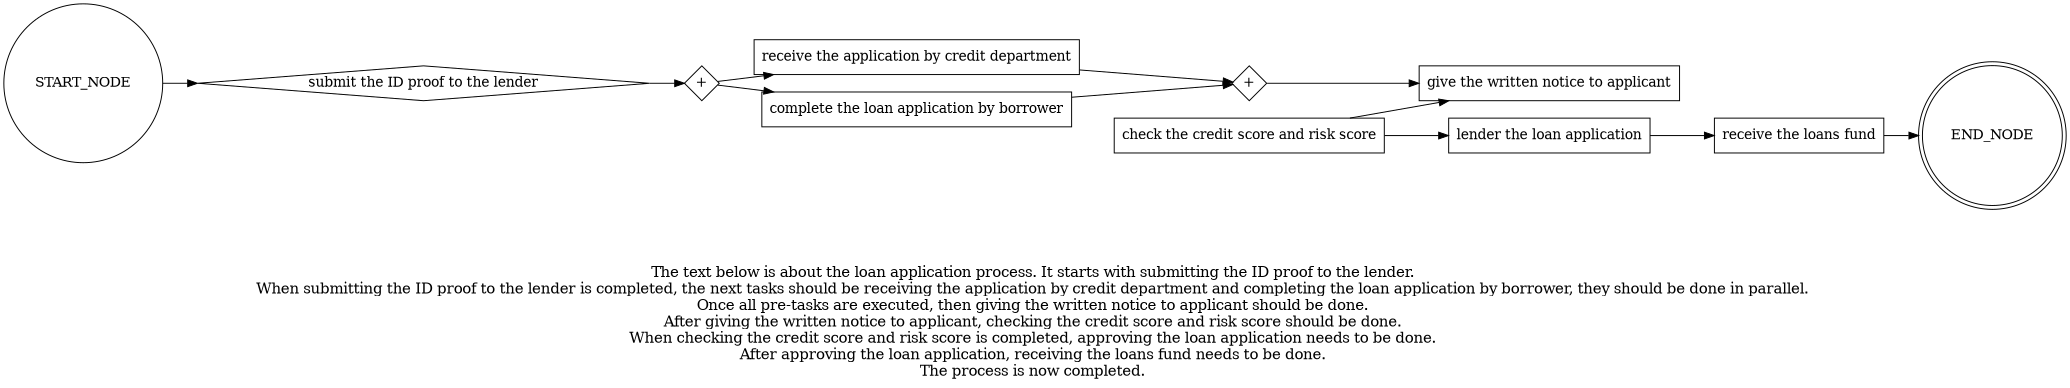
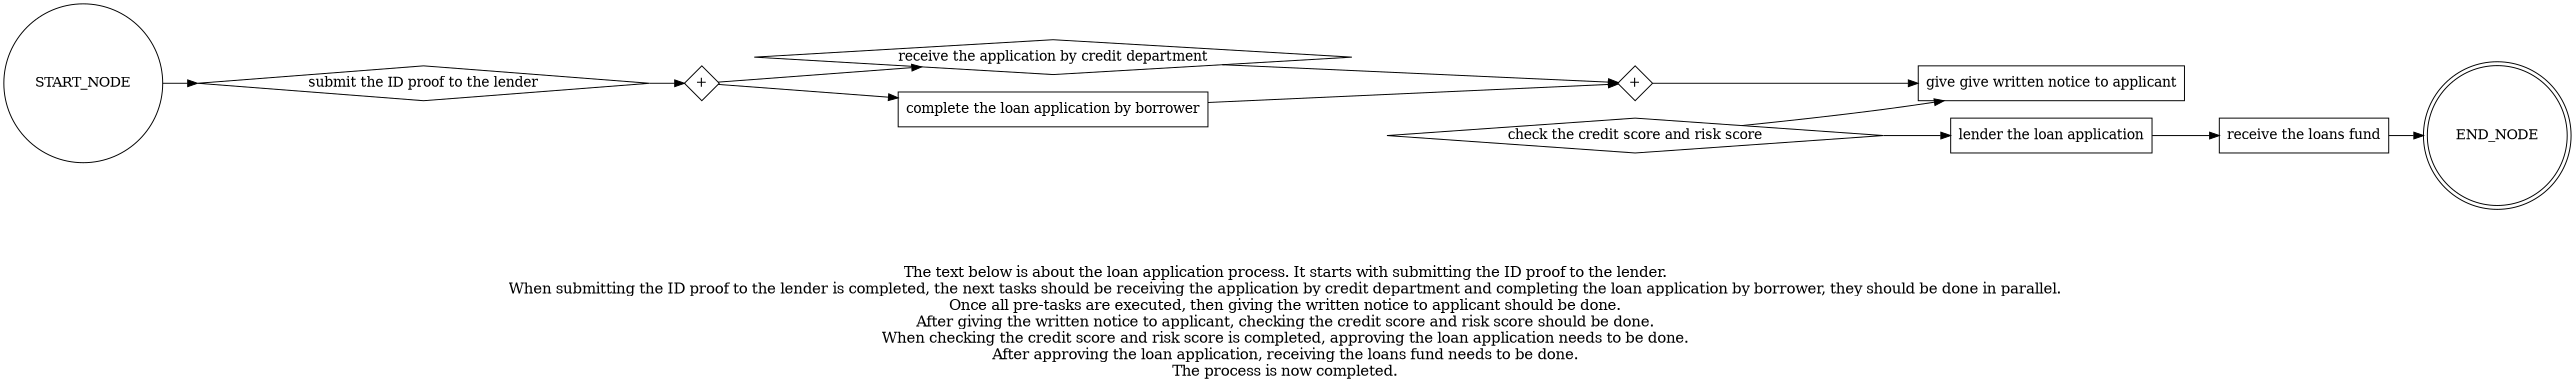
node "receive the application by credit department": shape box -> diamond
node "give the written notice to applicant": label "give the written notice to applicant" -> "give give written notice to applicant"
node "check the credit score and risk score": shape box -> diamond
